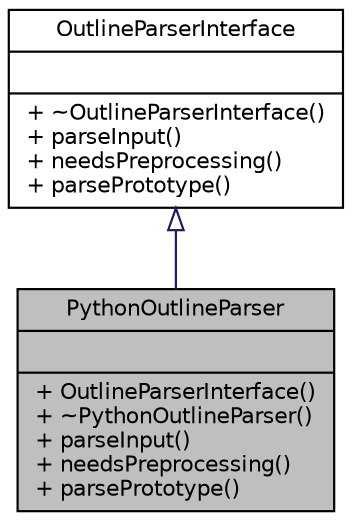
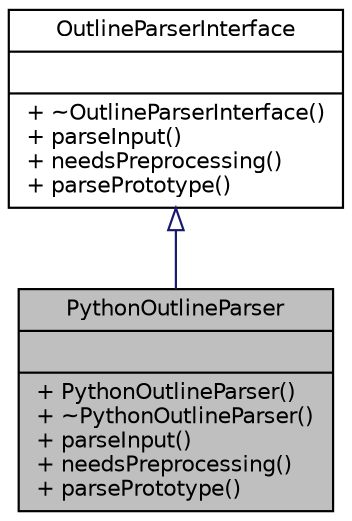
node "PythonOutlineParser": text "+ OutlineParserInterface()" -> "+ PythonOutlineParser()"
